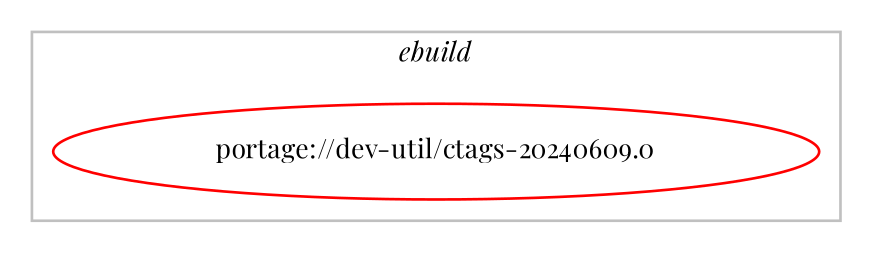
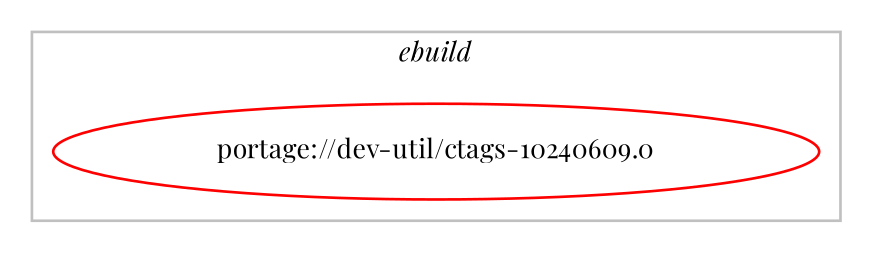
node "portage://dev-util/ctags-20240609.0": label "portage://dev-util/ctags-20240609.0" -> "portage://dev-util/ctags-10240609.0"
